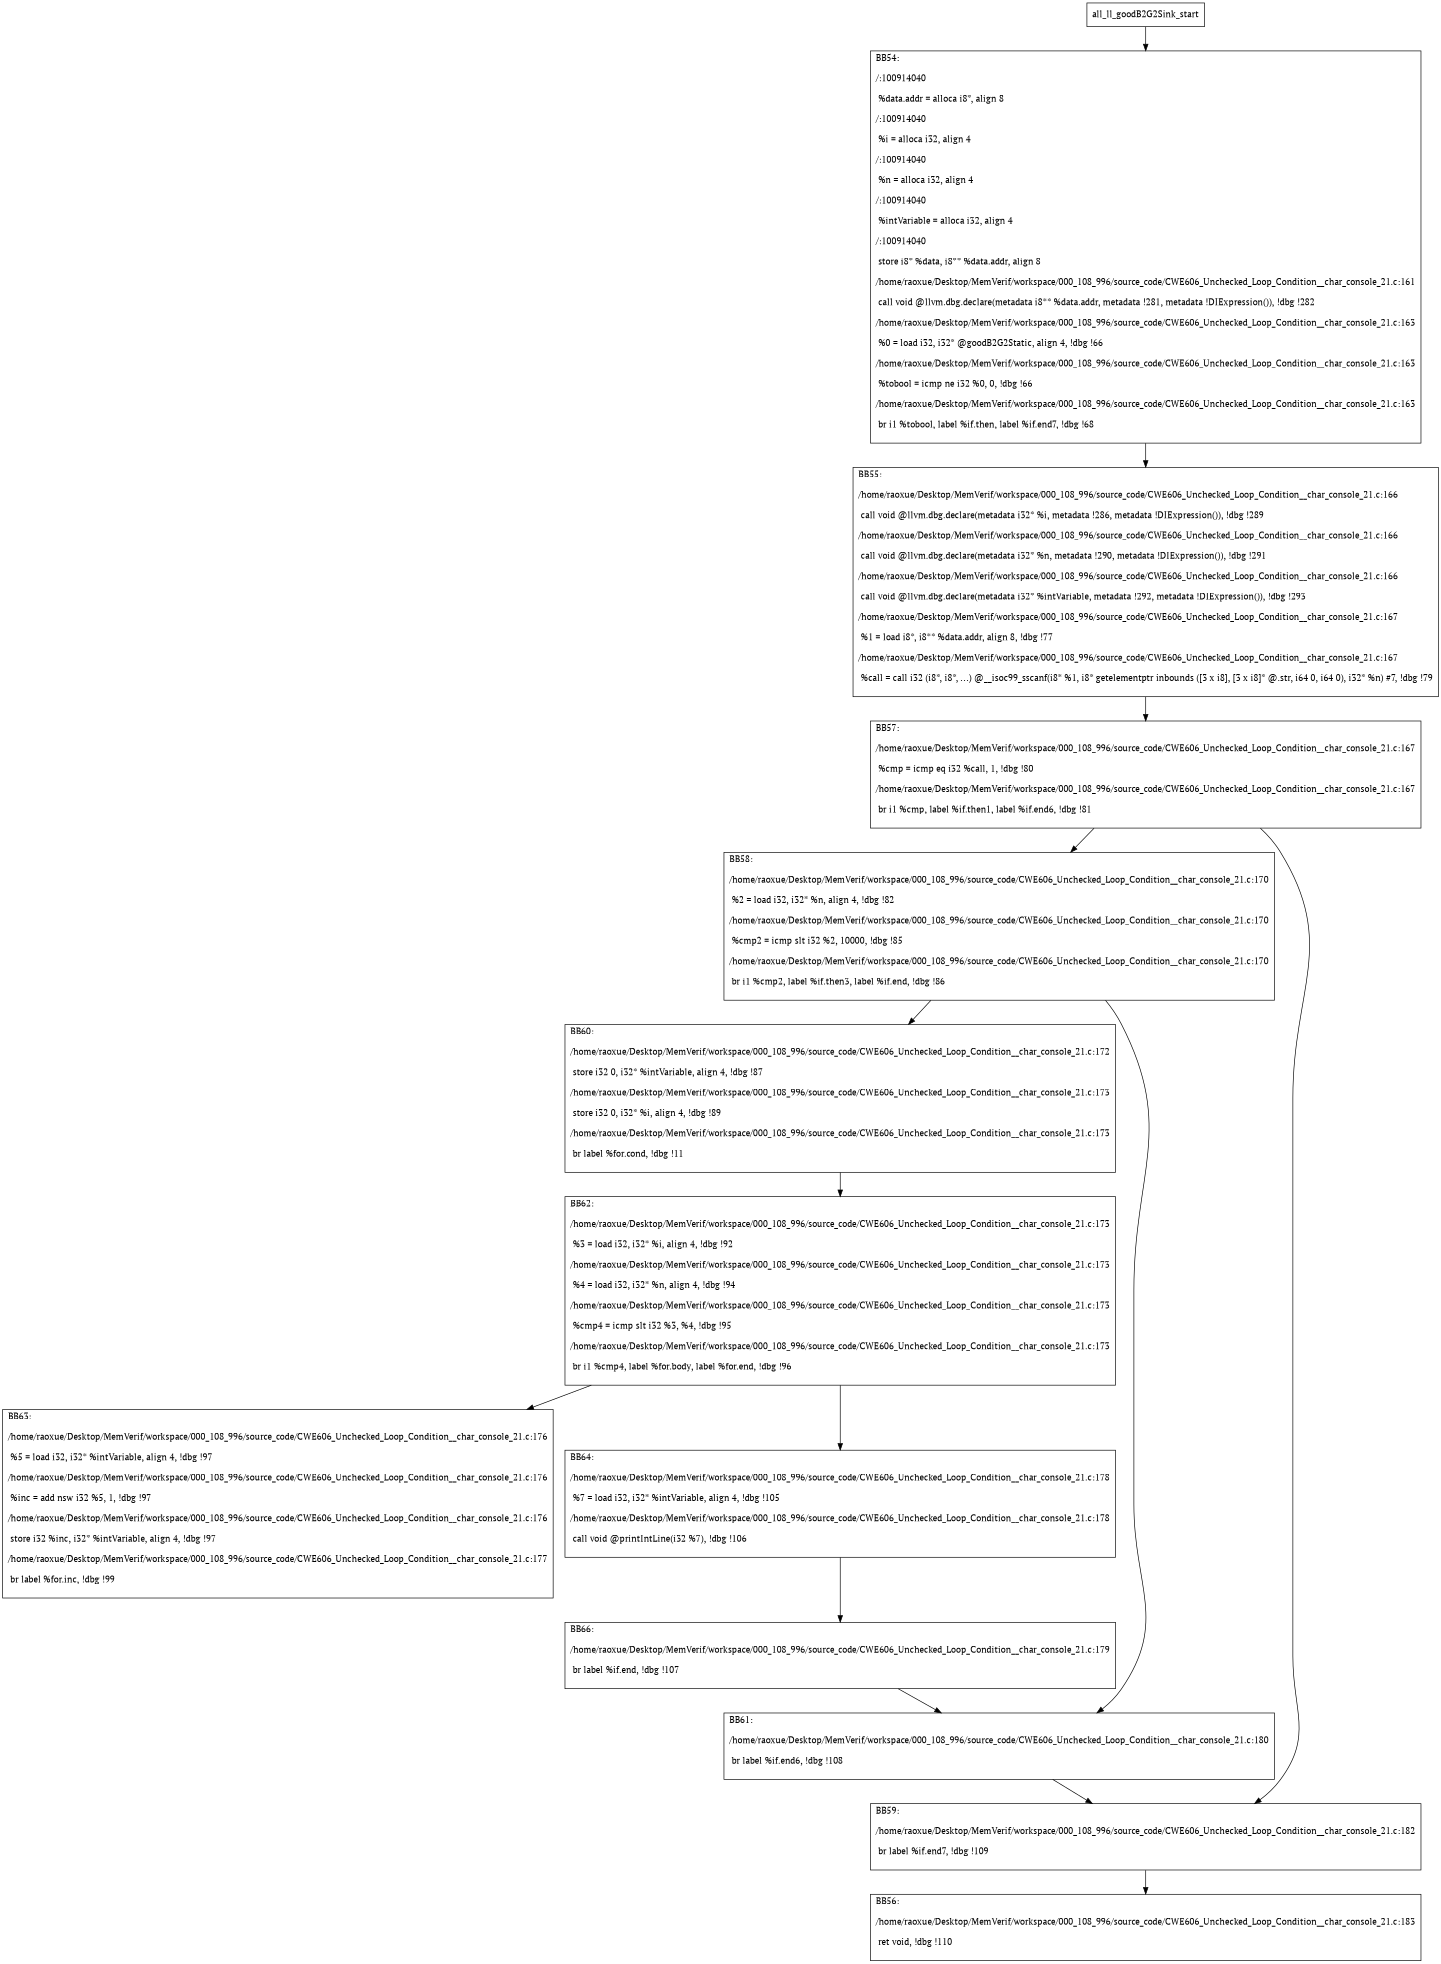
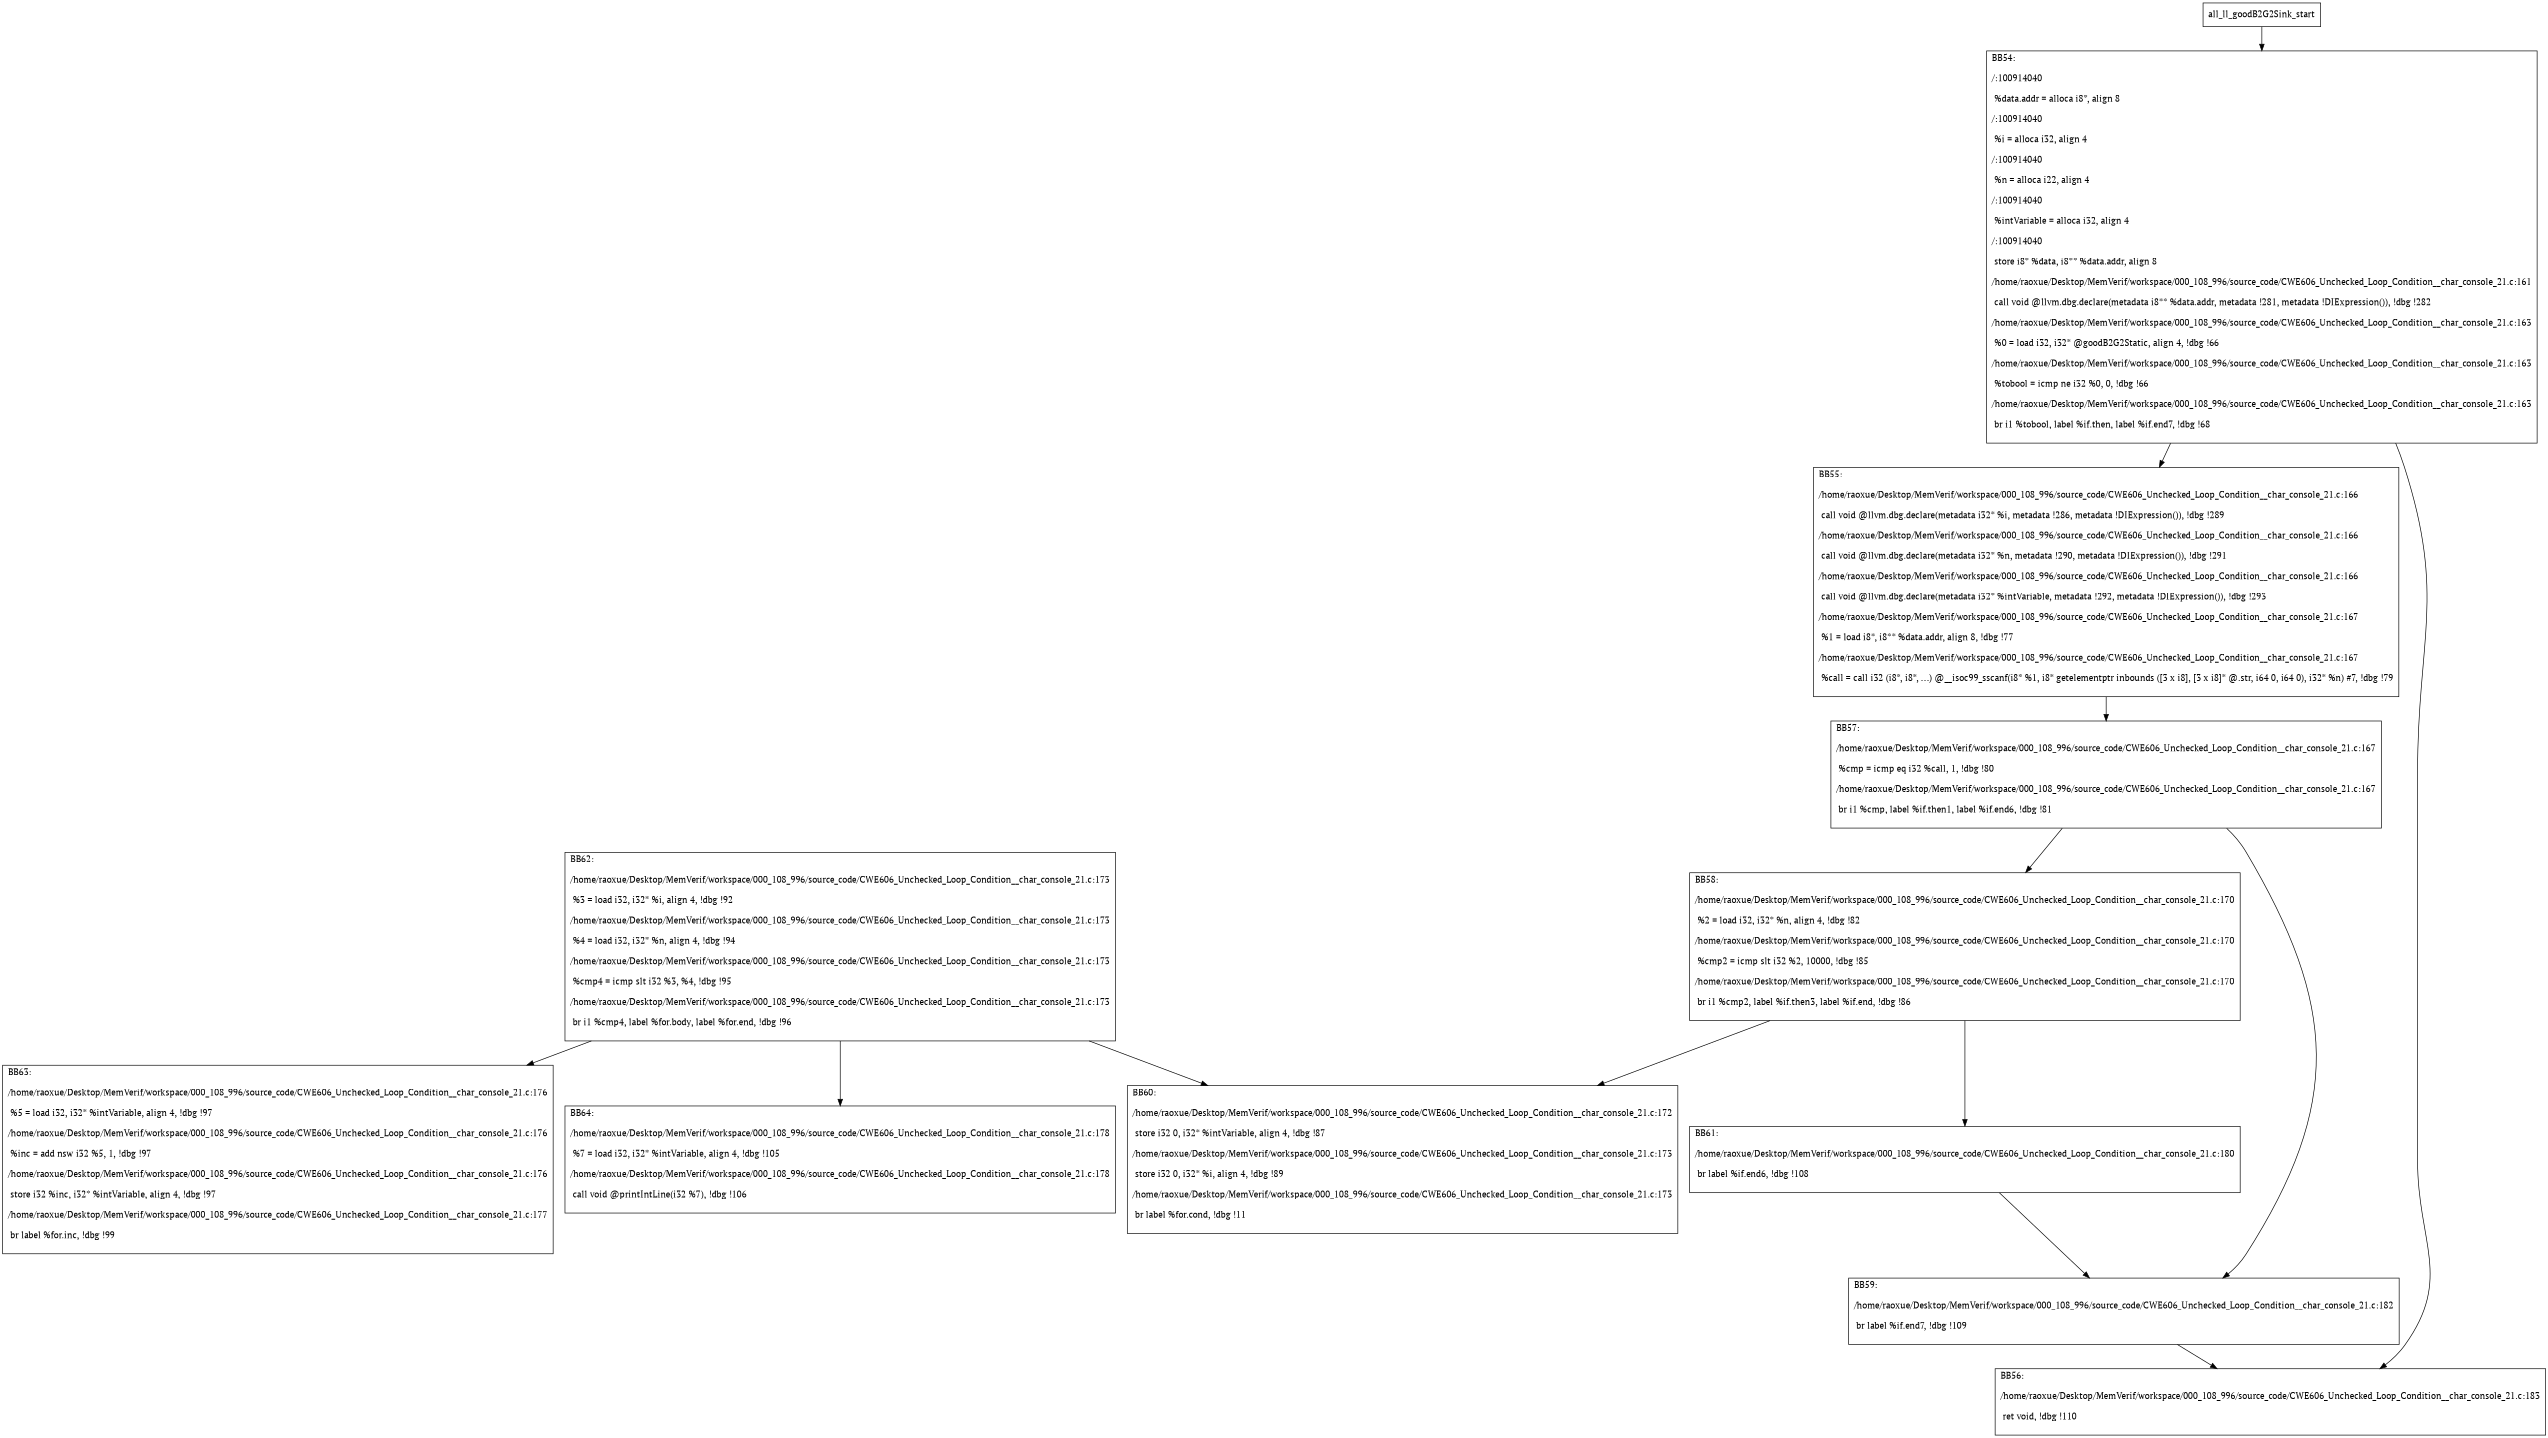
node "BB54:": text "%n = alloca i32, align 4" -> "%n = alloca i22, align 4"
edge "BB54:" -> "BB56:": added
edge "BB60:" -> "BB62:": reversed
node "BB66:": removed
